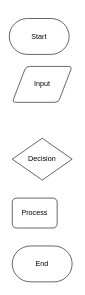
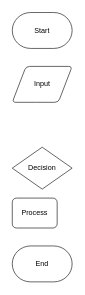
node "Start": moved (39, 36) -> (42, 30)
node "Decision": moved (42, 159) -> (42, 168)
